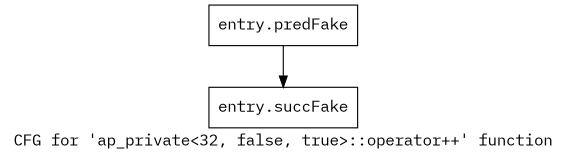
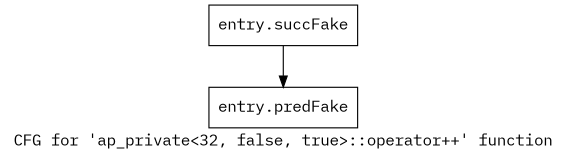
edge "entry.predFake" -> "entry.succFake": reversed
